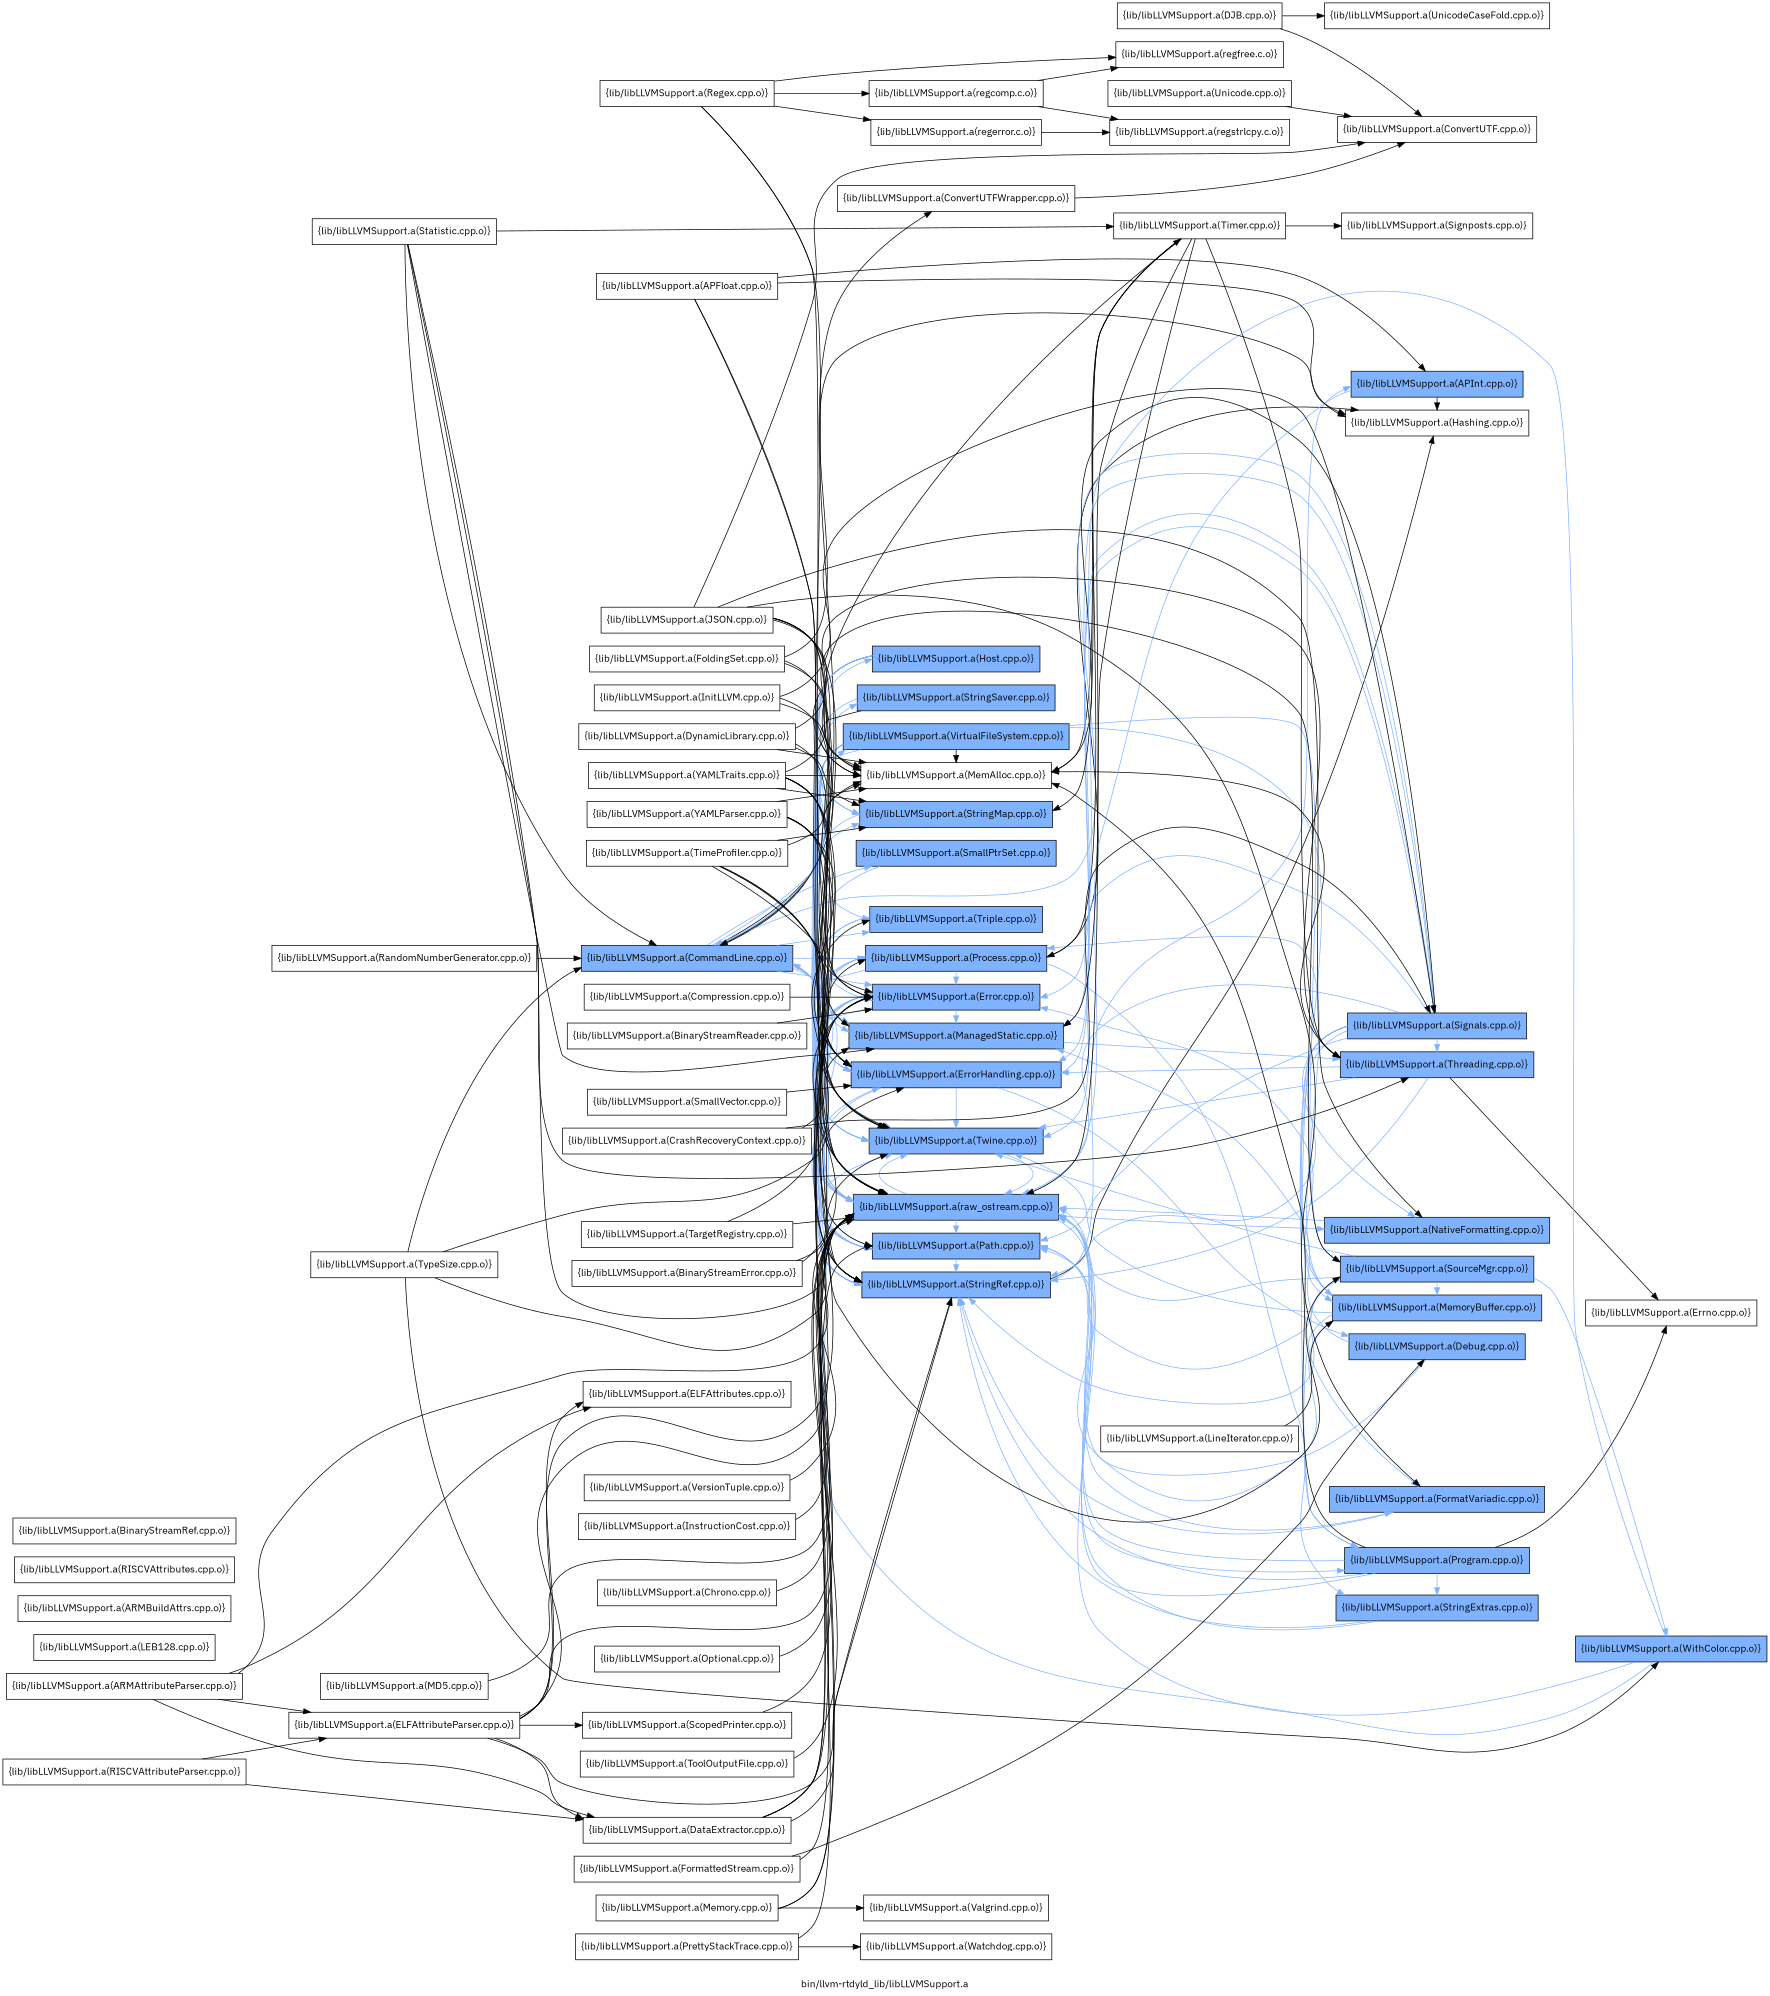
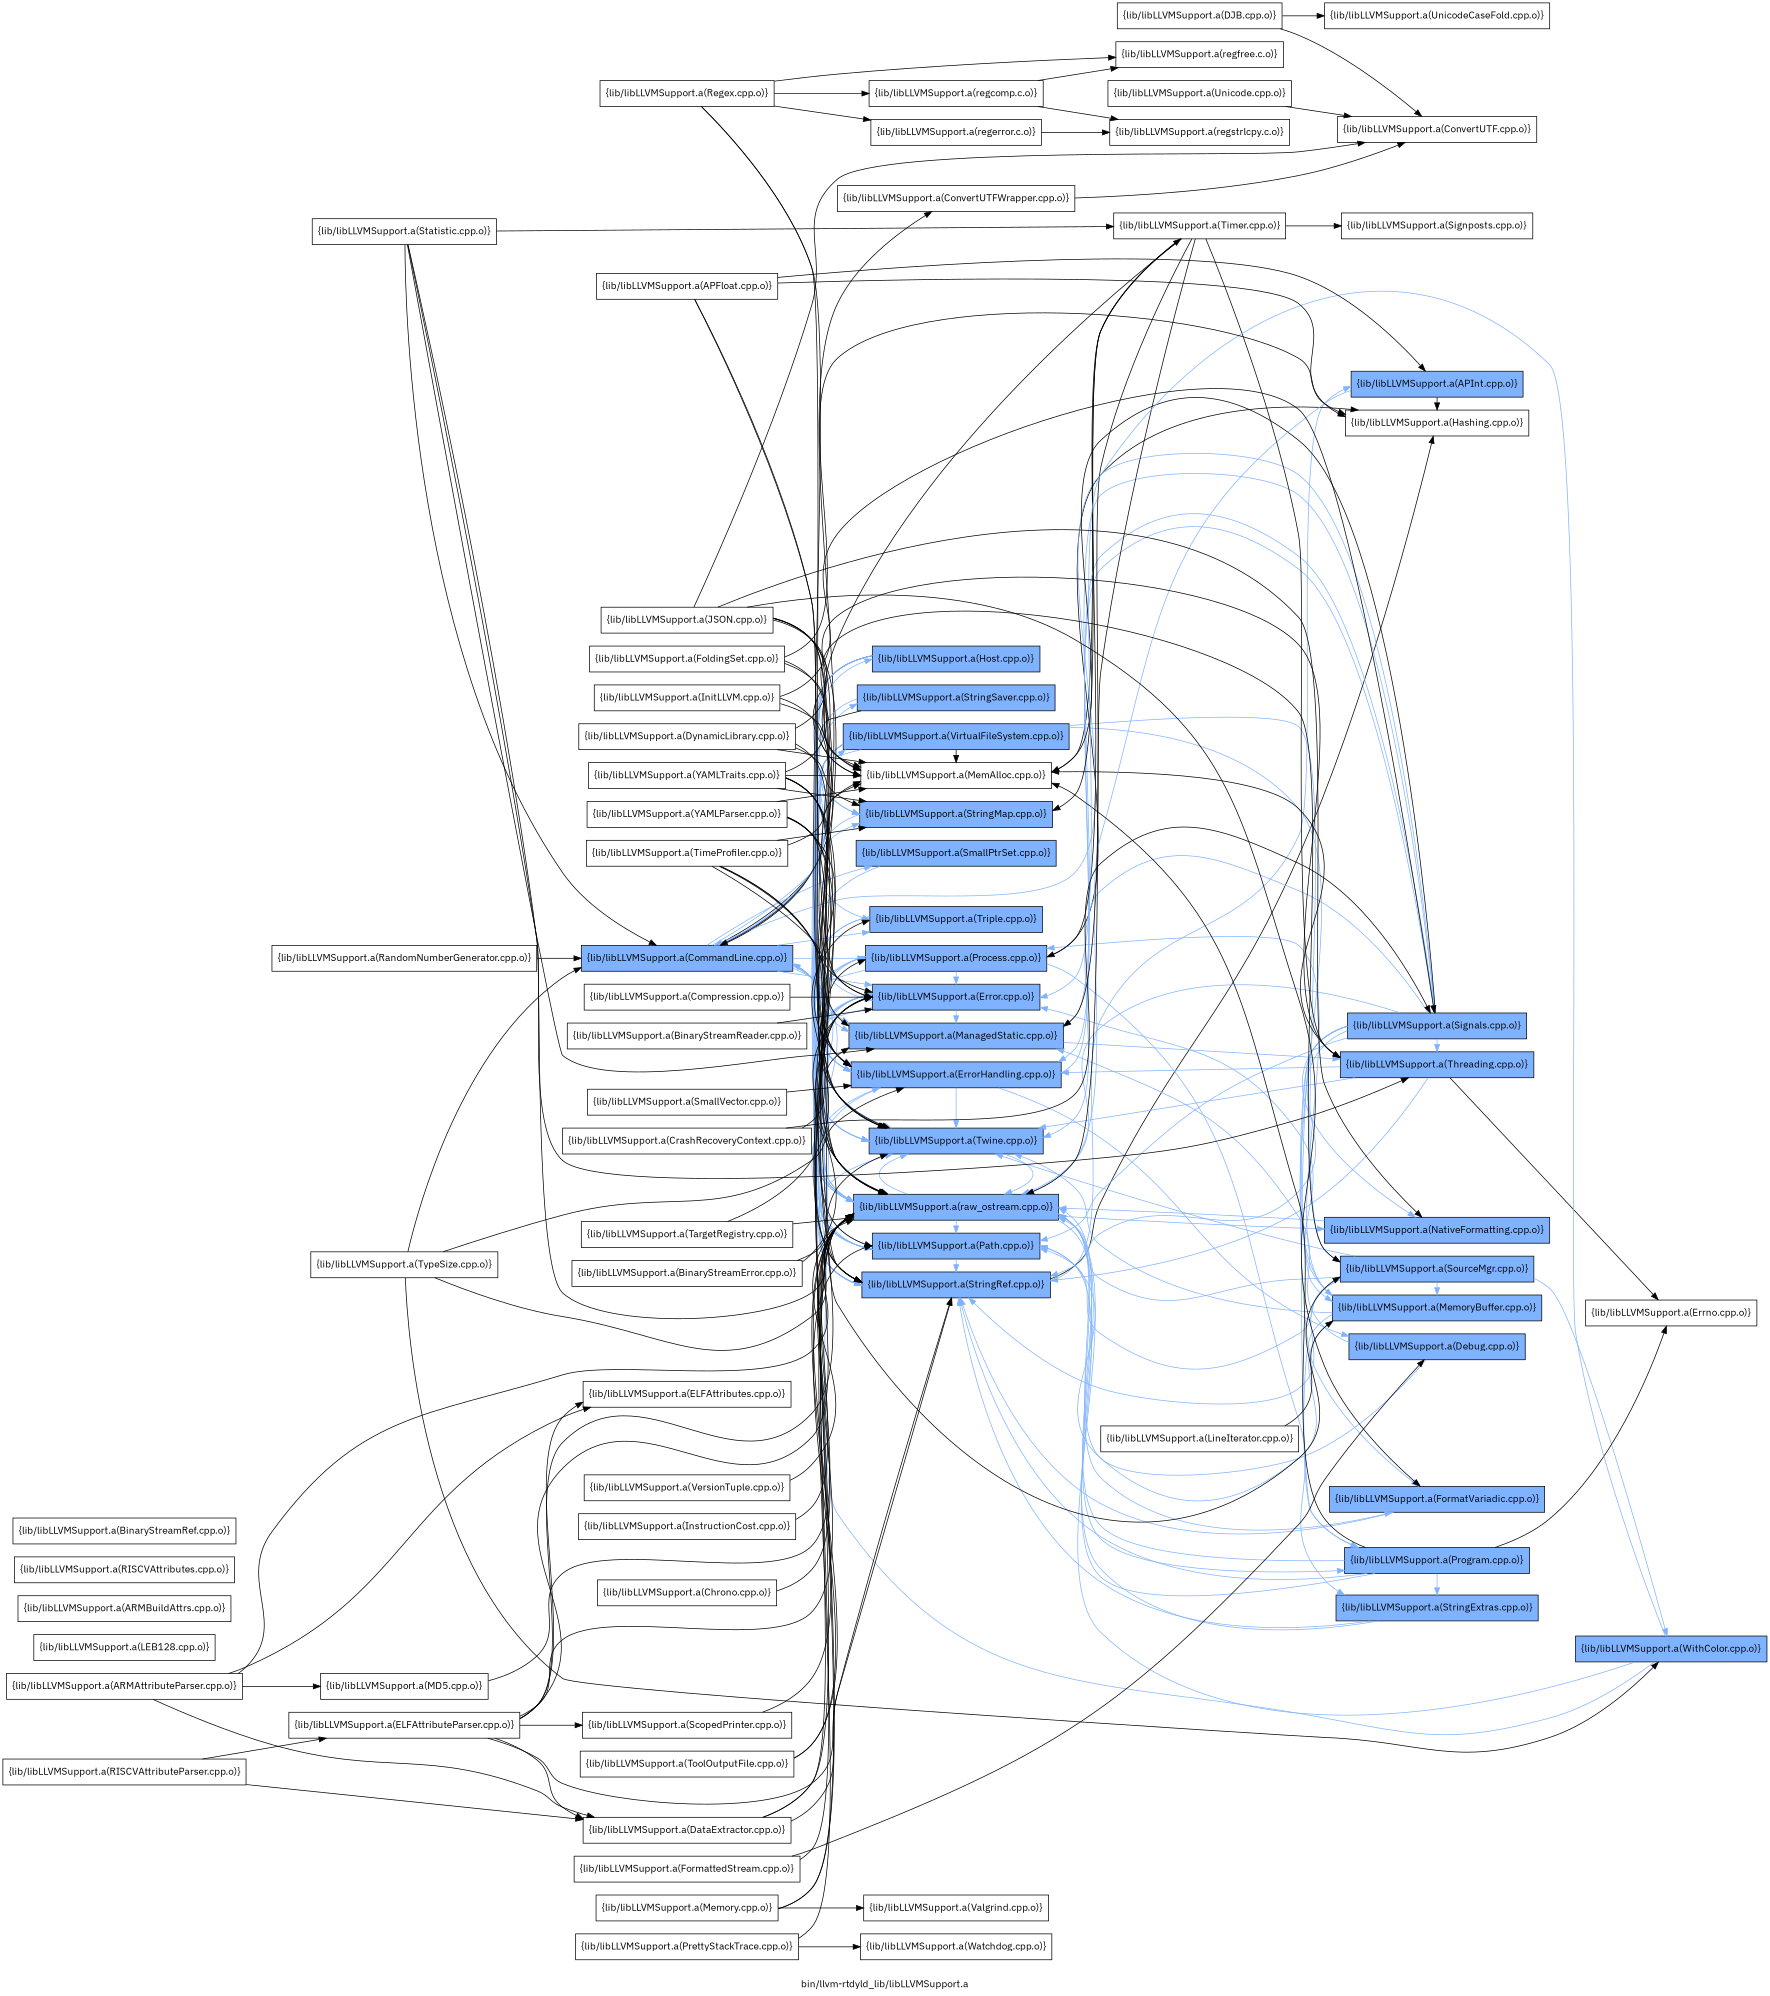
edge "{lib/libLLVMSupport.a(DataExtractor.cpp.o)}" -> "{lib/libLLVMSupport.a(Path.cpp.o)}": now "{lib/libLLVMSupport.a(ToolOutputFile.cpp.o)}" -> "{lib/libLLVMSupport.a(Path.cpp.o)}"
node "{lib/libLLVMSupport.a(Optional.cpp.o)}": removed
edge "{lib/libLLVMSupport.a(ARMAttributeParser.cpp.o)}" -> "{lib/libLLVMSupport.a(ELFAttributeParser.cpp.o)}": now "{lib/libLLVMSupport.a(ARMAttributeParser.cpp.o)}" -> "{lib/libLLVMSupport.a(MD5.cpp.o)}"
